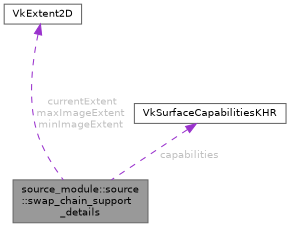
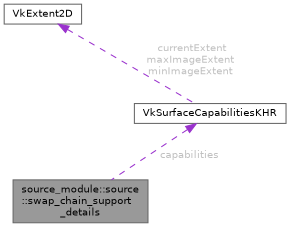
edge "source_module::source ::swap_chain_support _details" -> "VkExtent2D": now "VkSurfaceCapabilitiesKHR" -> "VkExtent2D"
